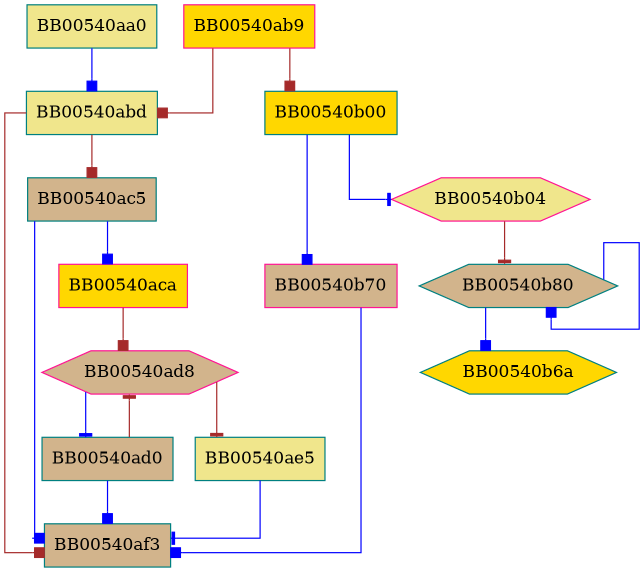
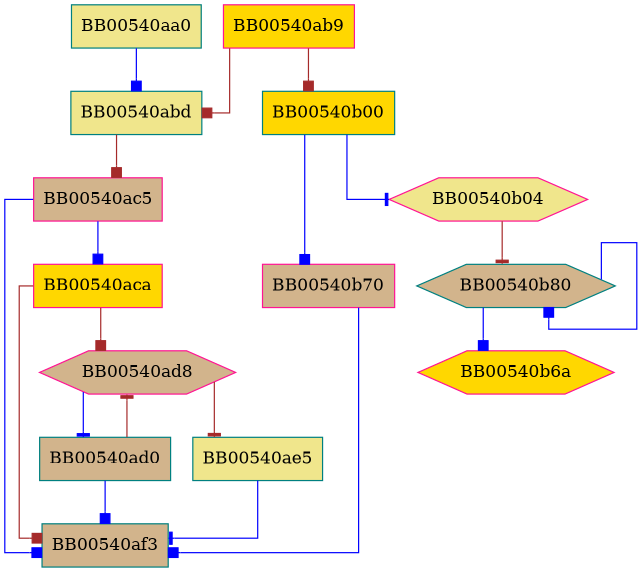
node "BB00540ac5": color teal -> deeppink
edge "BB00540abd" -> "BB00540af3": now "BB00540aca" -> "BB00540af3"
node "BB00540b6a": color teal -> deeppink
